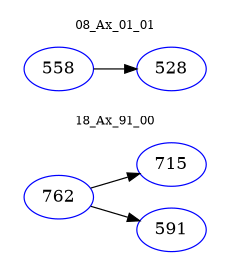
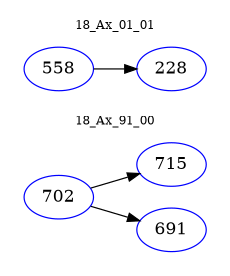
cluster "08_Ax_01_01": label "08_Ax_01_01" -> "18_Ax_01_01"
node "528": label "528" -> "228"
node "762": label "762" -> "702"
node "591": label "591" -> "691"
